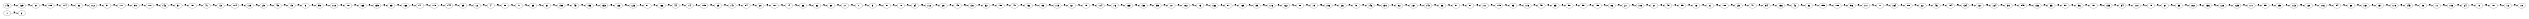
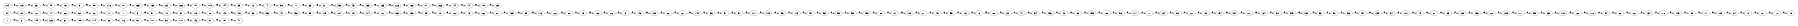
node "13": removed
node "147": removed
edge "2" -> "145": added, label "T"
